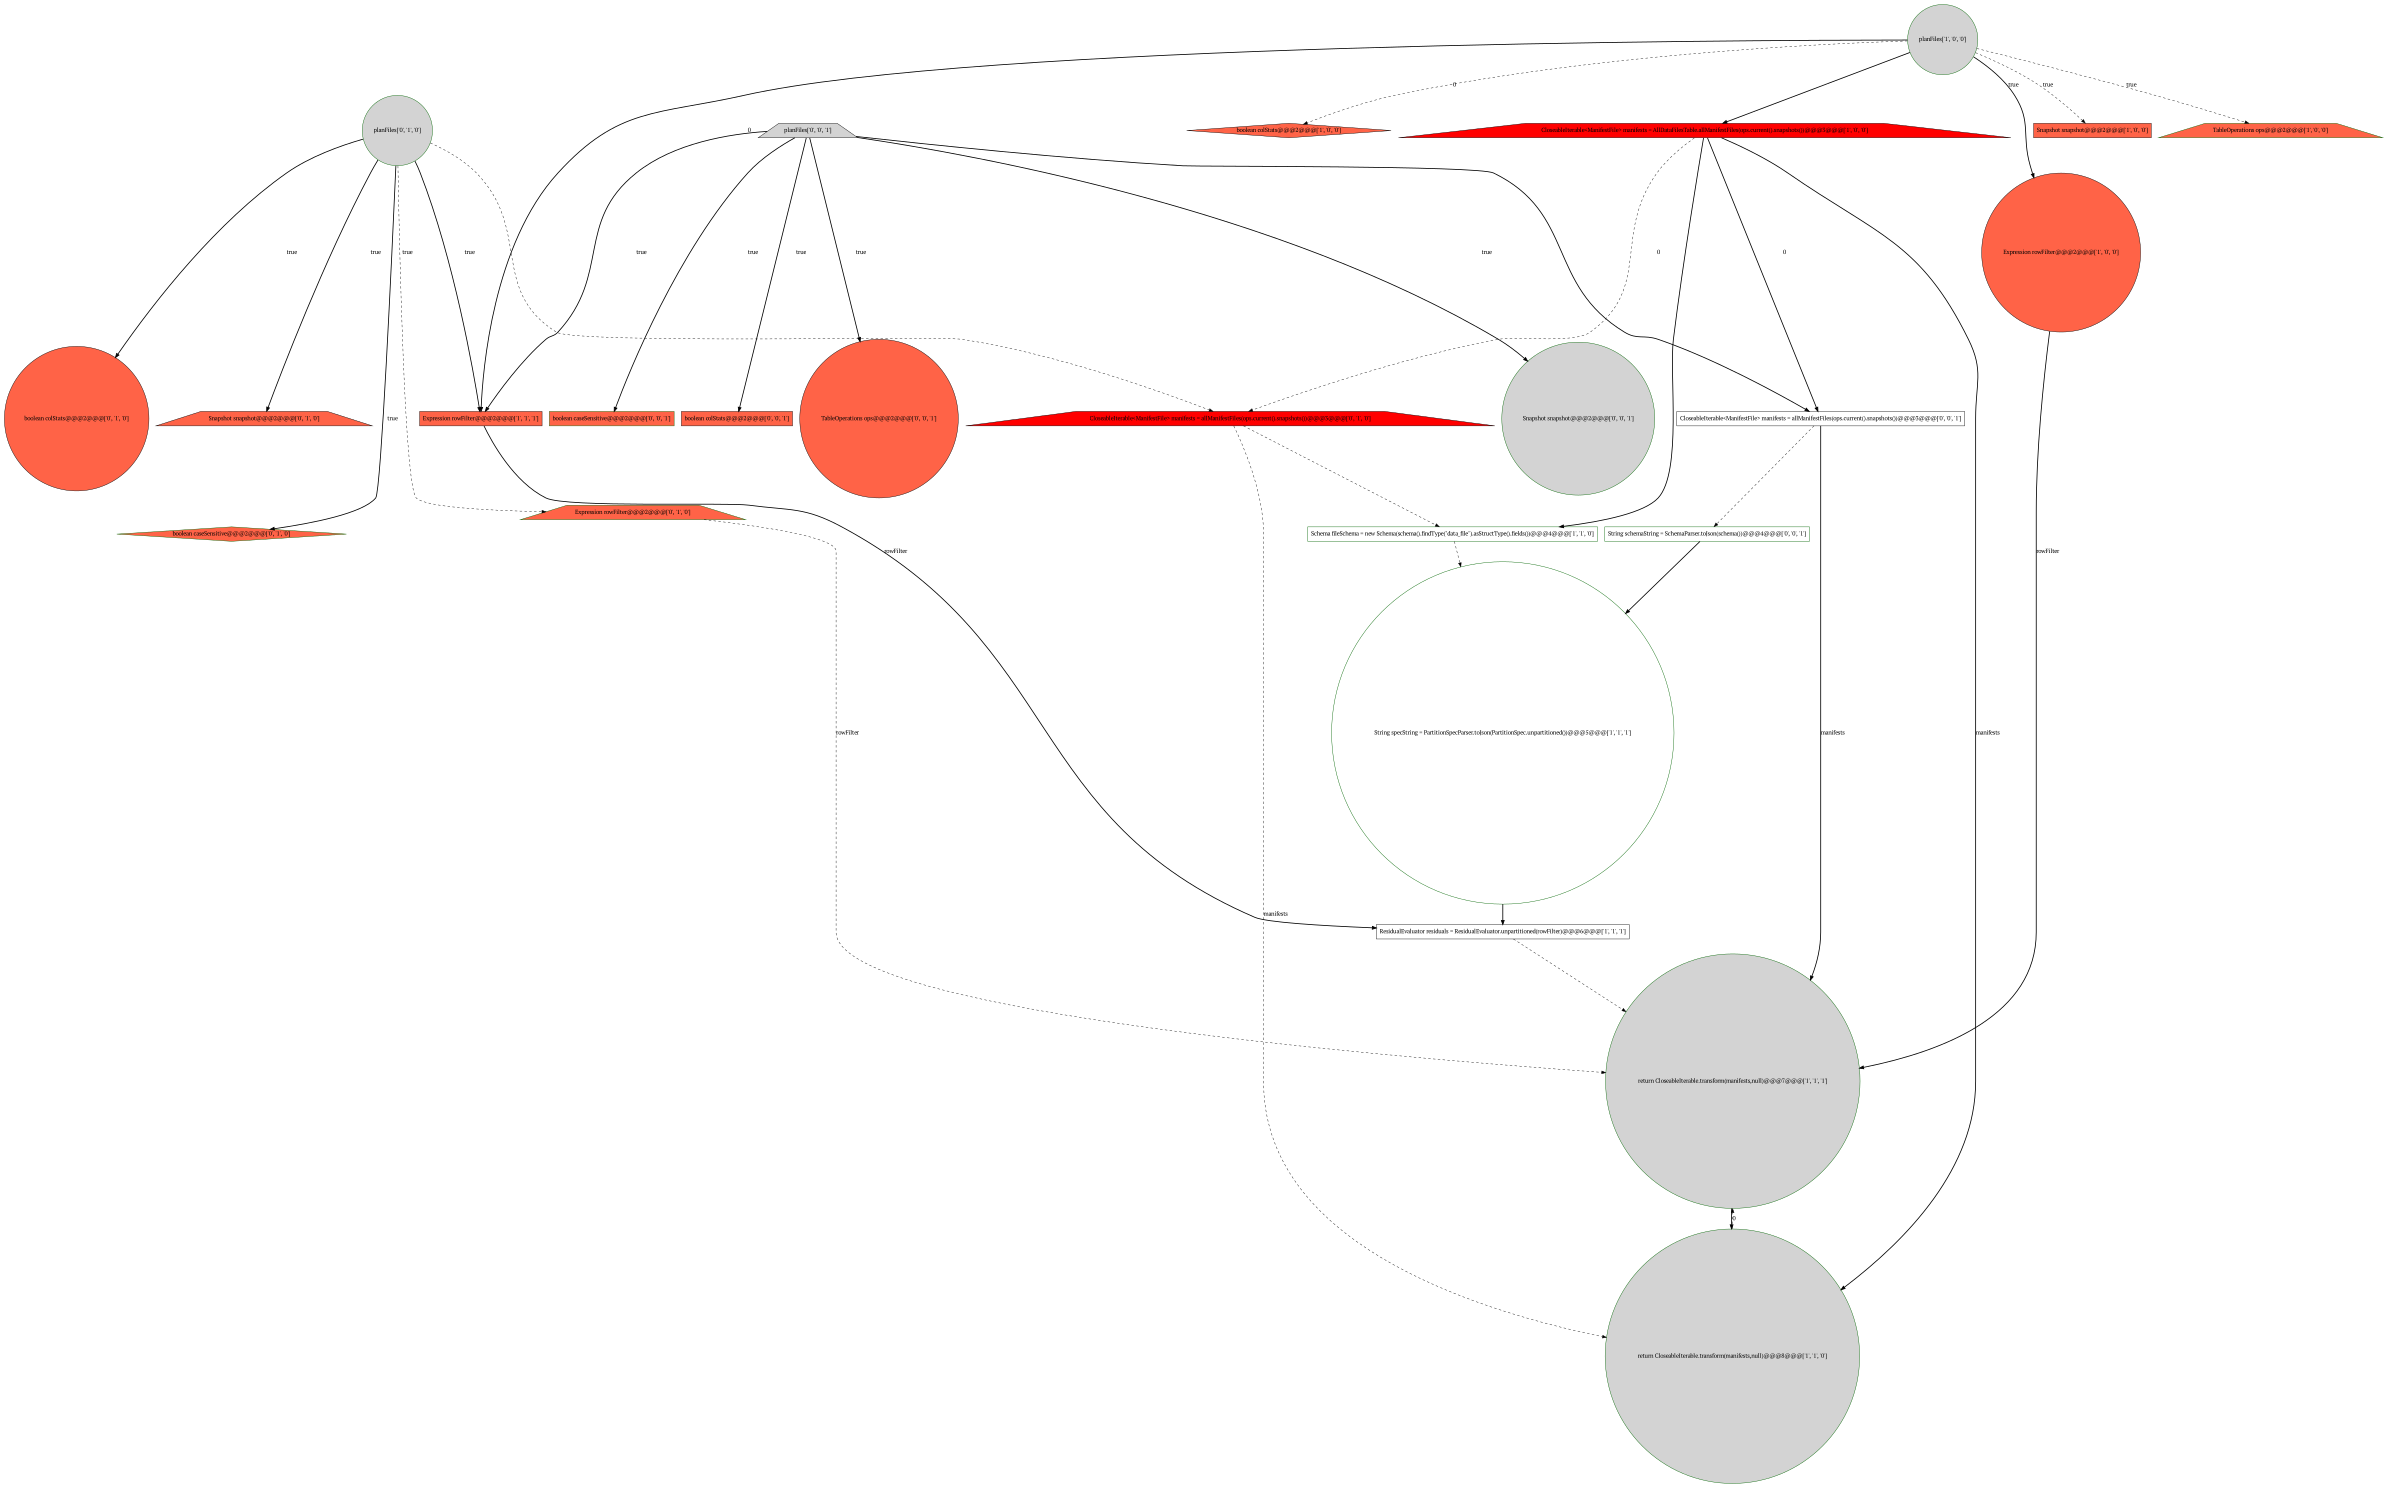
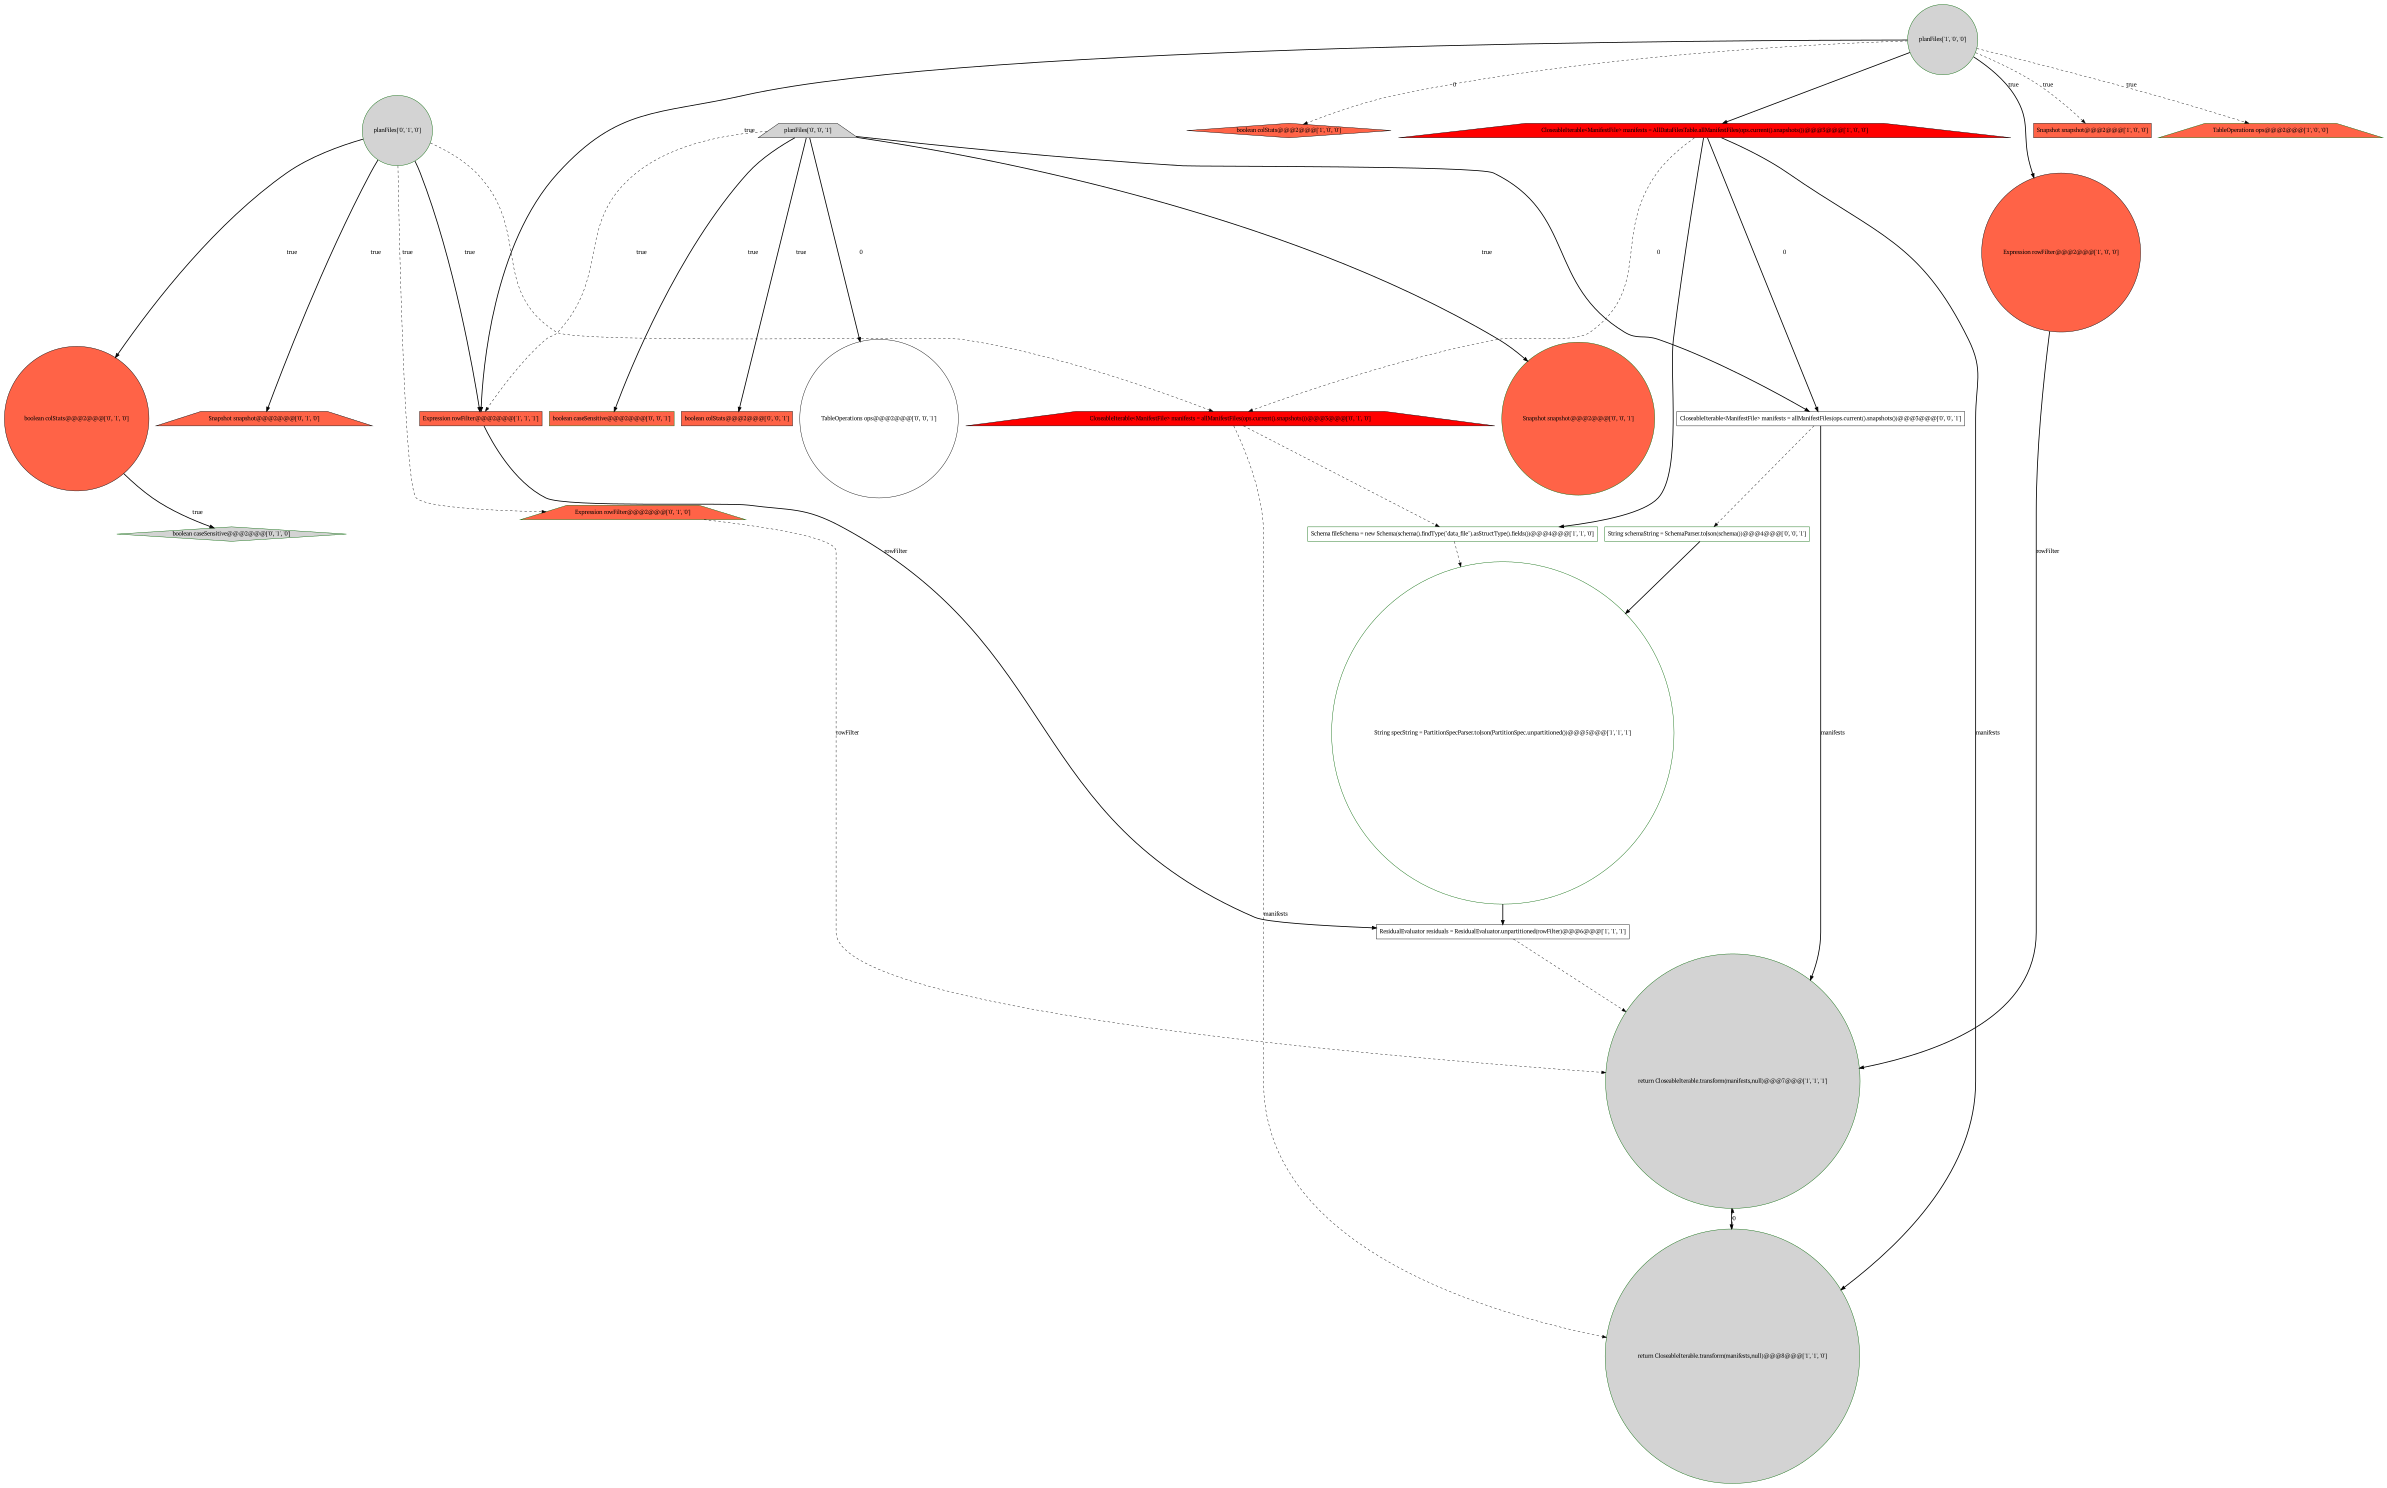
edge "planFiles['1', '0', '0']" -> "Expression rowFilter@@@2@@@['1', '1', '1']": label "0" -> "true"
edge "planFiles['0', '0', '1']" -> "Expression rowFilter@@@2@@@['1', '1', '1']": style bold -> dashed
edge "planFiles['0', '0', '1']" -> "TableOperations ops@@@2@@@['0', '0', '1']": label "true" -> "0"
edge "planFiles['0', '1', '0']" -> "boolean caseSensitive@@@2@@@['0', '1', '0']": now "boolean colStats@@@2@@@['0', '1', '0']" -> "boolean caseSensitive@@@2@@@['0', '1', '0']"
node "TableOperations ops@@@2@@@['0', '0', '1']": fillcolor tomato -> white
node "Snapshot snapshot@@@2@@@['0', '0', '1']": fillcolor lightgray -> tomato
node "boolean caseSensitive@@@2@@@['0', '1', '0']": fillcolor tomato -> lightgray
